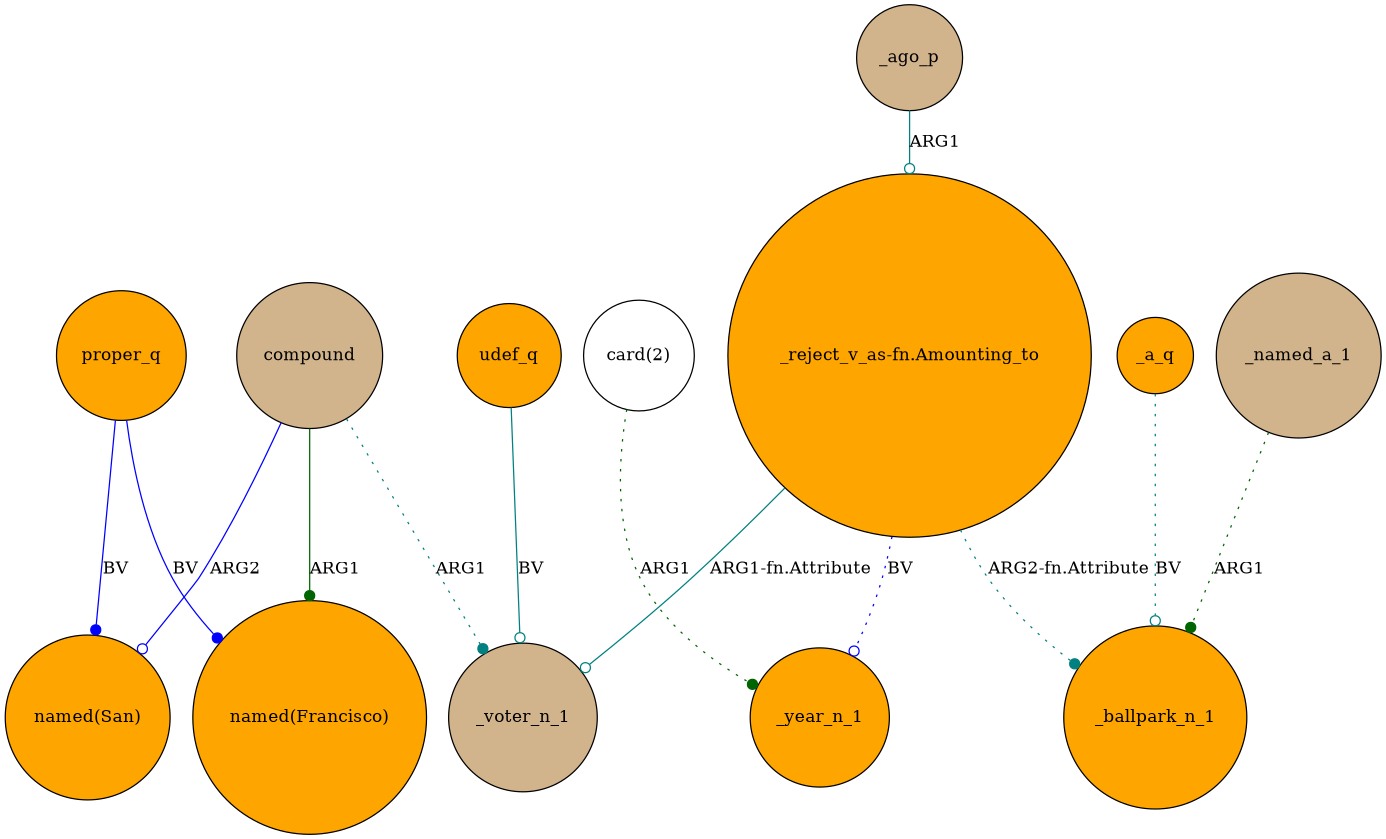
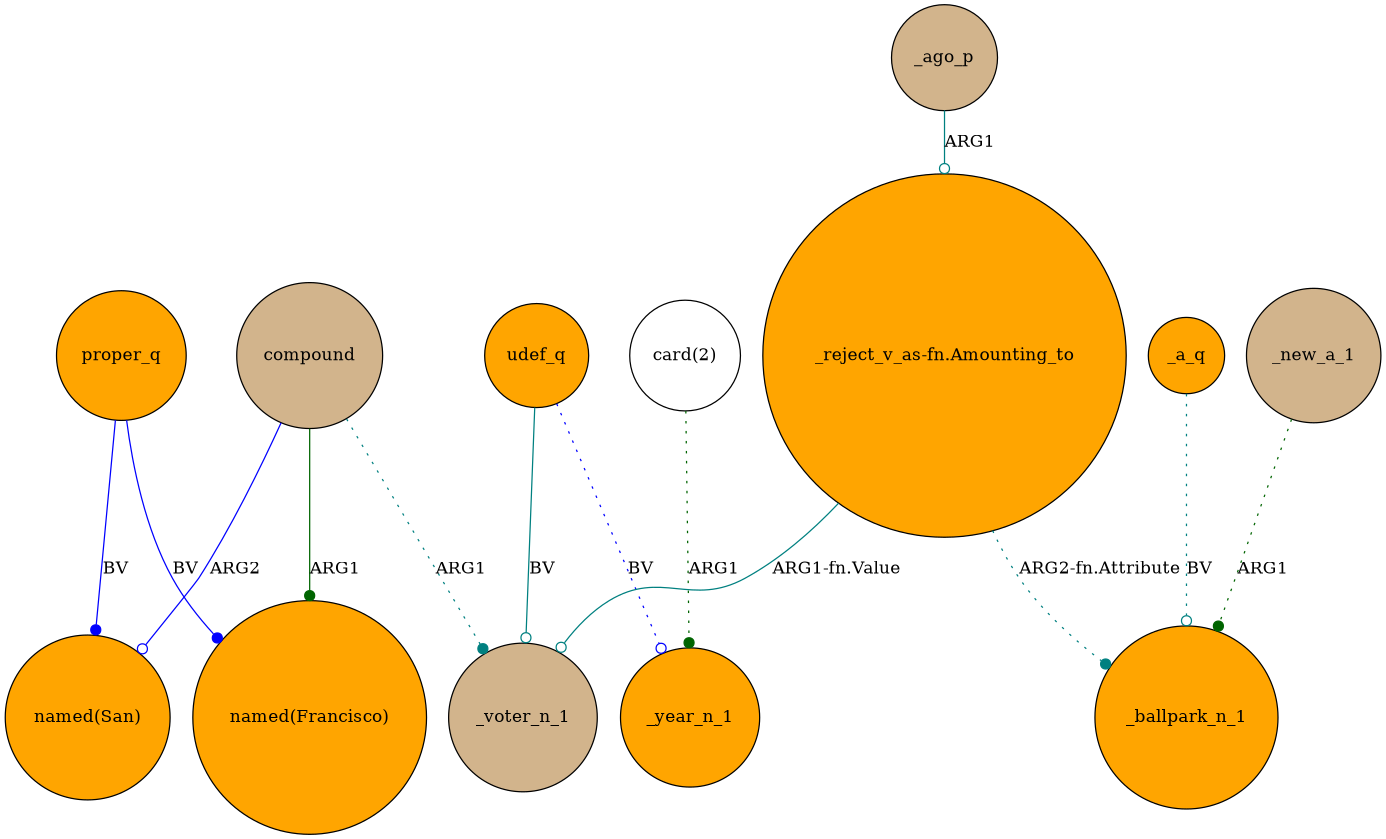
node "_named_a_1": label "_named_a_1" -> "_new_a_1"
edge "_reject_v_as-fn.Amounting_to" -> "_voter_n_1": label "ARG1-fn.Attribute" -> "ARG1-fn.Value"
edge "_reject_v_as-fn.Amounting_to" -> "_year_n_1": now "udef_q" -> "_year_n_1"
